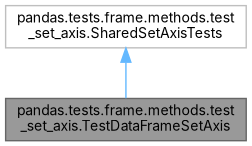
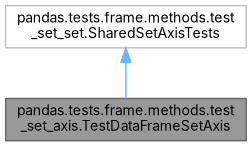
node "pandas.tests.frame.methods.test _set_axis.SharedSetAxisTests": label "pandas.tests.frame.methods.test _set_axis.SharedSetAxisTests" -> "pandas.tests.frame.methods.test _set_set.SharedSetAxisTests"
